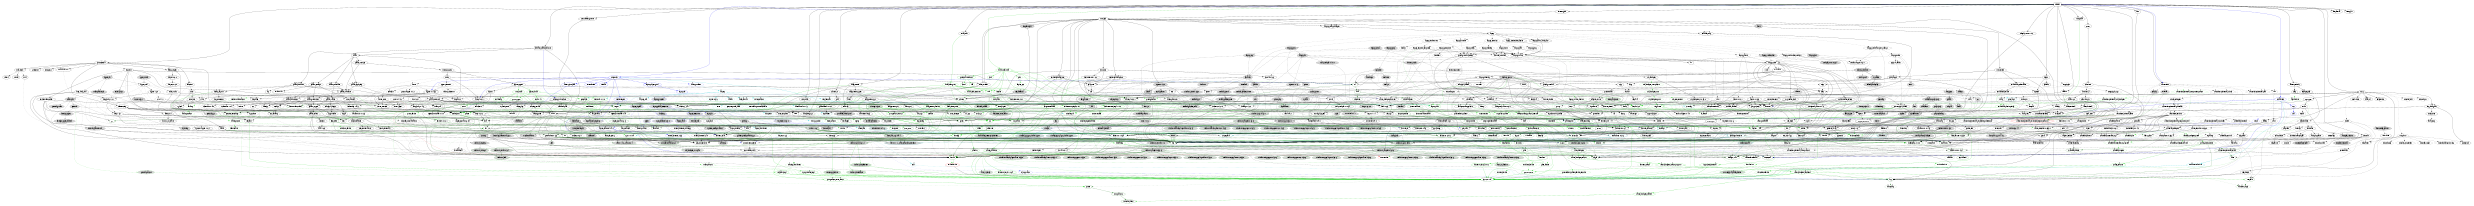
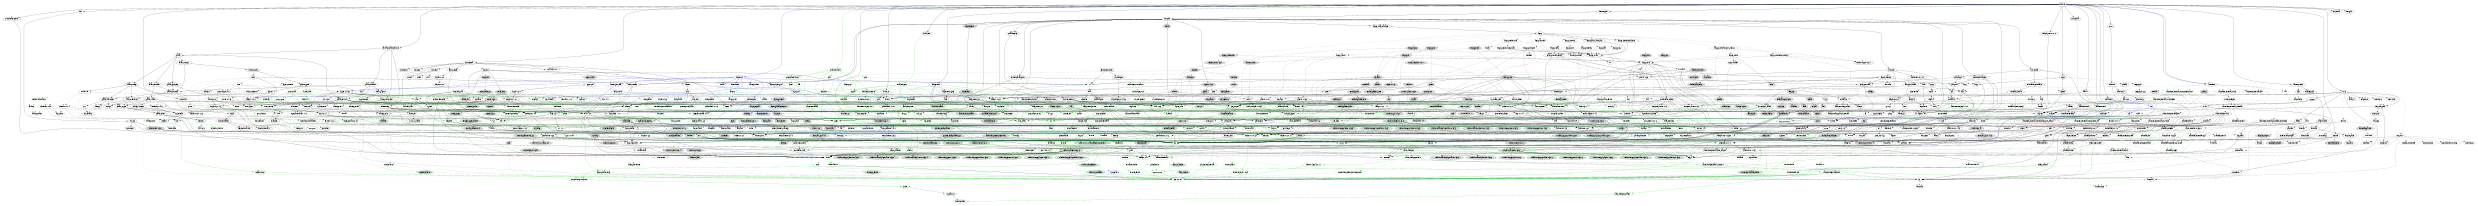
node "zstd": label "zstd" -> "signal"
node "unicode-bidi": removed
node "tracing-log": label "tracing-log" -> "tracing-error"
node "cfg_aliases": label "cfg_aliases" -> "postcard_aliases"
